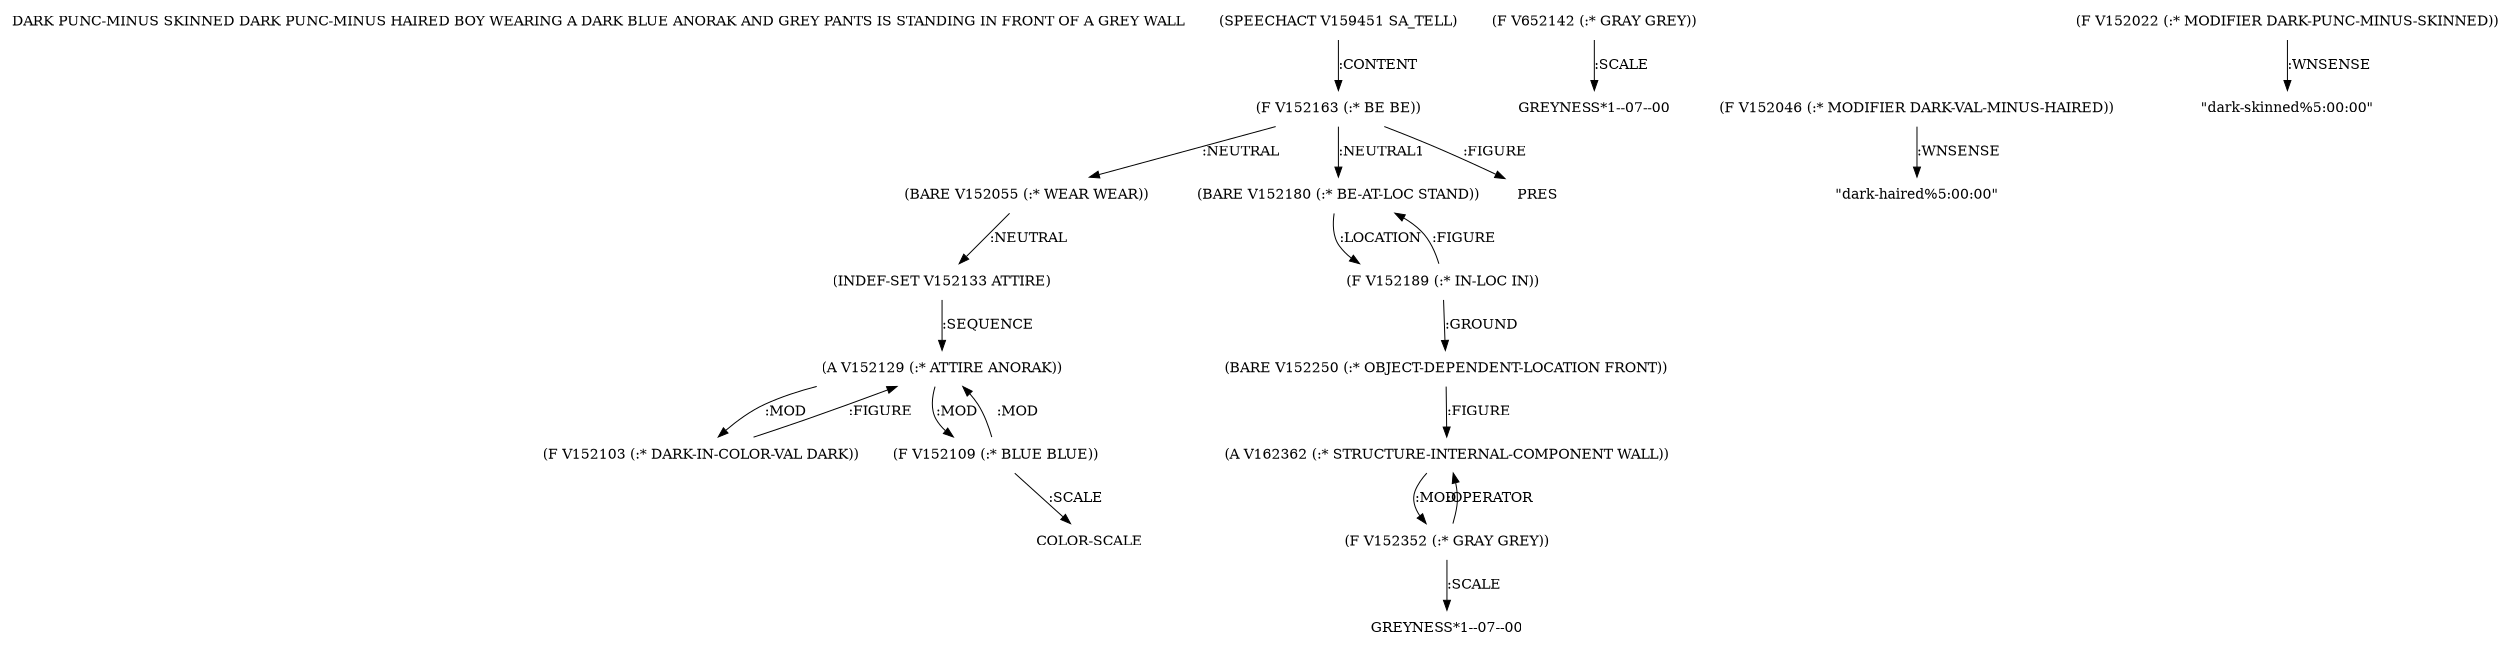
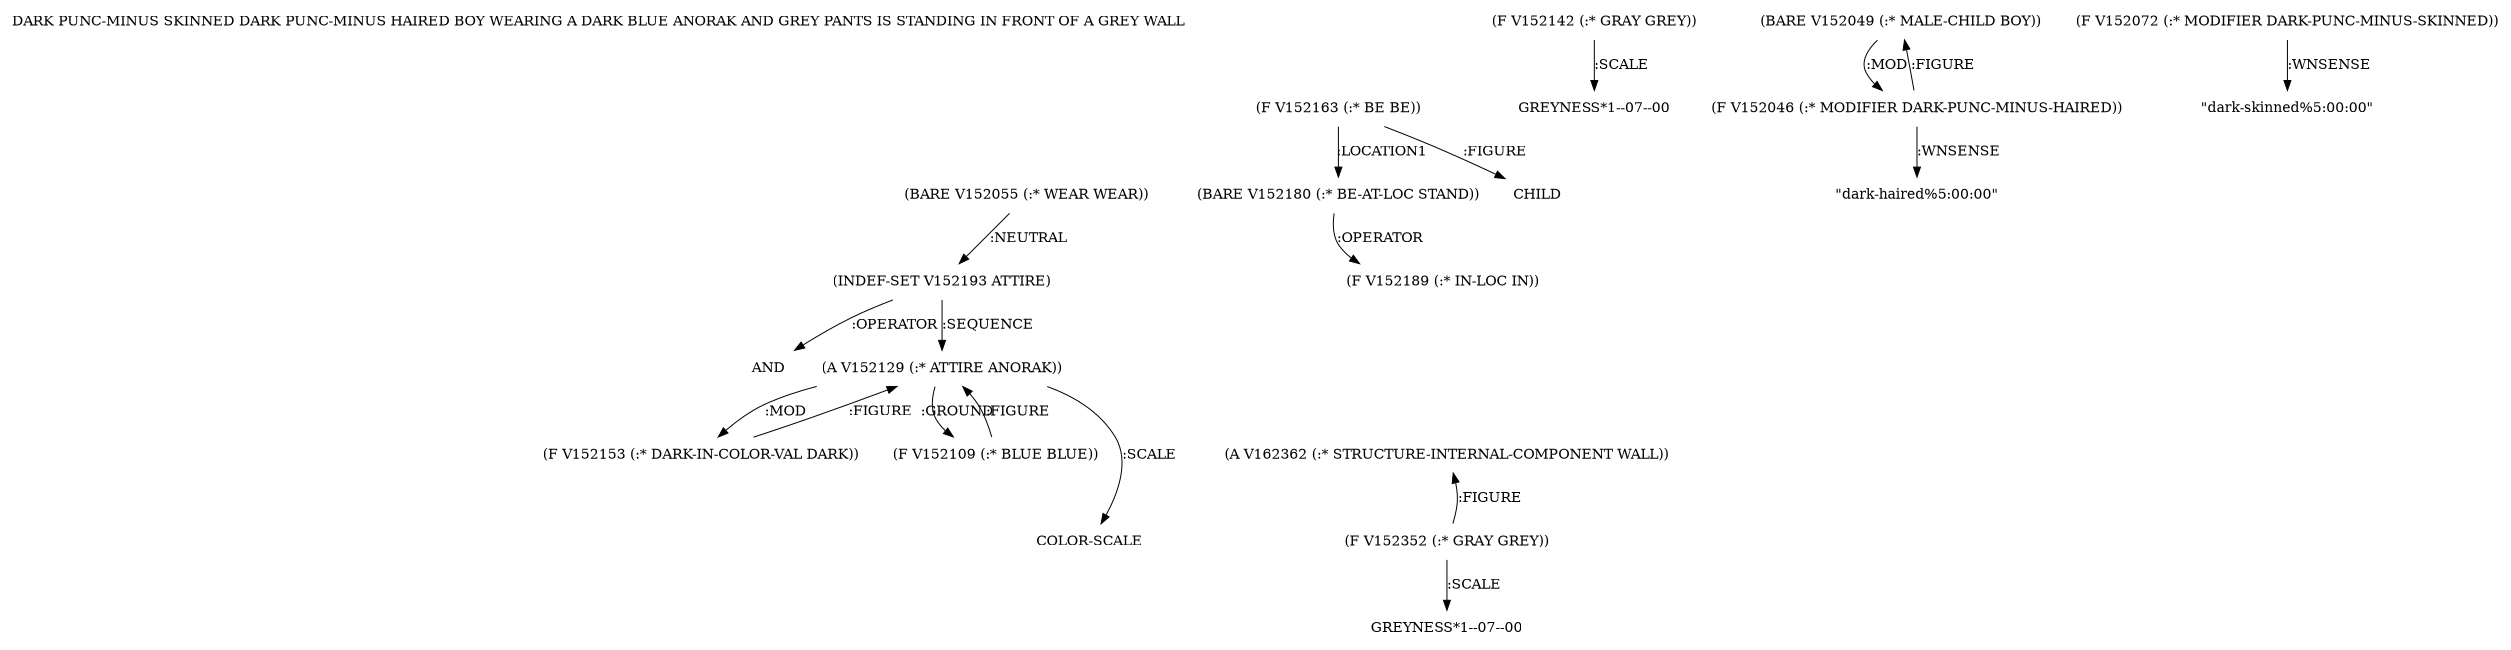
node "(SPEECHACT V159451 SA_TELL)": removed
node "(F V652142 (:* GRAY GREY))": label "(F V652142 (:* GRAY GREY))" -> "(F V152142 (:* GRAY GREY))"
node "(BARE V152049 (:* MALE-CHILD BOY))": added
node "(F V152022 (:* MODIFIER DARK-PUNC-MINUS-SKINNED))": label "(F V152022 (:* MODIFIER DARK-PUNC-MINUS-SKINNED))" -> "(F V152072 (:* MODIFIER DARK-PUNC-MINUS-SKINNED))"
node "(F V152046 (:* MODIFIER DARK-VAL-MINUS-HAIRED))": label "(F V152046 (:* MODIFIER DARK-VAL-MINUS-HAIRED))" -> "(F V152046 (:* MODIFIER DARK-PUNC-MINUS-HAIRED))"
edge "(F V152163 (:* BE BE))" -> "(BARE V152055 (:* WEAR WEAR))": removed, label ":NEUTRAL"
edge "(F V152163 (:* BE BE))" -> "(BARE V152180 (:* BE-AT-LOC STAND))": label ":NEUTRAL1" -> ":LOCATION1"
node "PRES": label "PRES" -> "CHILD"
edge "(F V152189 (:* IN-LOC IN))" -> "(BARE V152180 (:* BE-AT-LOC STAND))": removed, label ":FIGURE"
edge "(BARE V152180 (:* BE-AT-LOC STAND))" -> "(F V152189 (:* IN-LOC IN))": label ":LOCATION" -> ":OPERATOR"
node "(INDEF-SET V152133 ATTIRE)": label "(INDEF-SET V152133 ATTIRE)" -> "(INDEF-SET V152193 ATTIRE)"
node "AND": added
node "(BARE V152250 (:* OBJECT-DEPENDENT-LOCATION FRONT))": removed
edge "(A V152129 (:* ATTIRE ANORAK))" -> "(F V152109 (:* BLUE BLUE))": label ":MOD" -> ":GROUND"
edge "(F V152109 (:* BLUE BLUE))" -> "(A V152129 (:* ATTIRE ANORAK))": label ":MOD" -> ":FIGURE"
node "(F V152103 (:* DARK-IN-COLOR-VAL DARK))": label "(F V152103 (:* DARK-IN-COLOR-VAL DARK))" -> "(F V152153 (:* DARK-IN-COLOR-VAL DARK))"
edge "(A V162362 (:* STRUCTURE-INTERNAL-COMPONENT WALL))" -> "(F V152352 (:* GRAY GREY))": removed, label ":MOD"
edge "(F V152109 (:* BLUE BLUE))" -> "COLOR-SCALE": now "(A V152129 (:* ATTIRE ANORAK))" -> "COLOR-SCALE"
edge "(F V152352 (:* GRAY GREY))" -> "(A V162362 (:* STRUCTURE-INTERNAL-COMPONENT WALL))": label ":OPERATOR" -> ":FIGURE"
